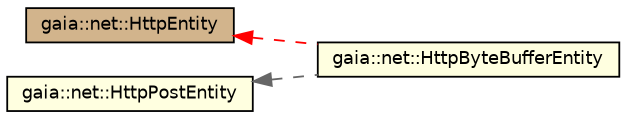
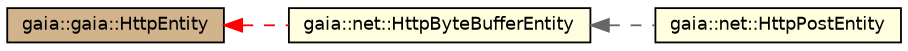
node "gaia::net::HttpEntity": label "gaia::net::HttpEntity" -> "gaia::gaia::HttpEntity"
edge "gaia::net::HttpByteBufferEntity" -> "gaia::net::HttpPostEntity": reversed
